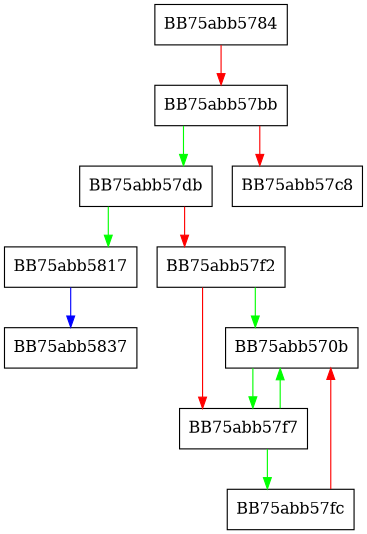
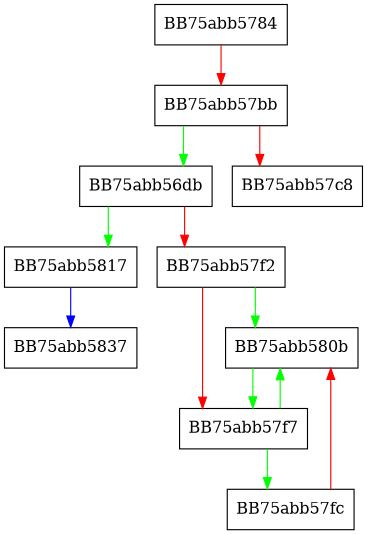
node "BB75abb57db": label "BB75abb57db" -> "BB75abb56db"
node "BB75abb570b": label "BB75abb570b" -> "BB75abb580b"
